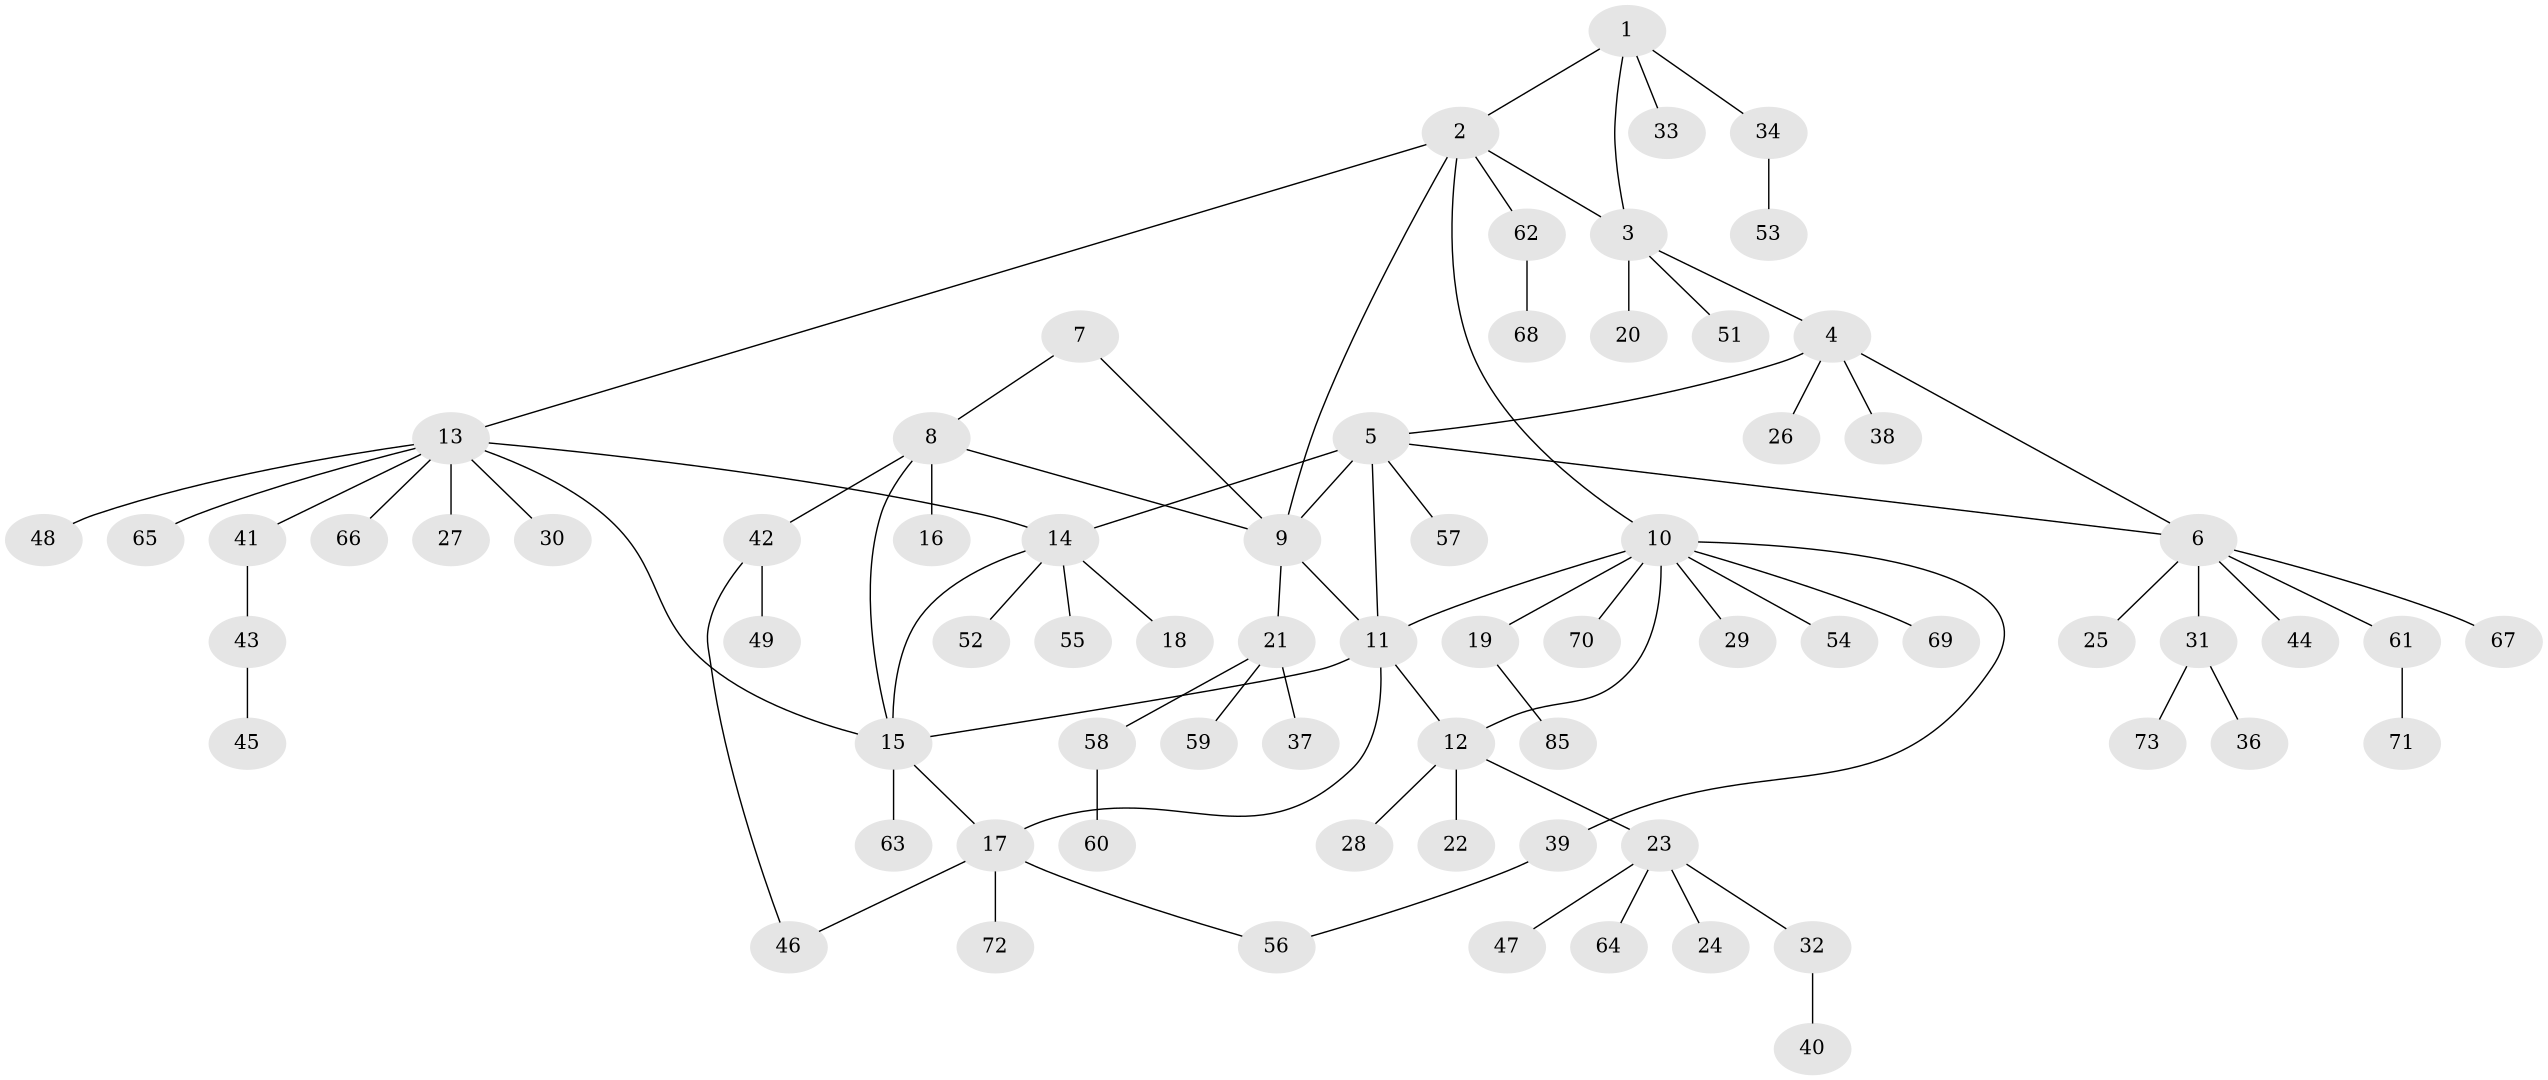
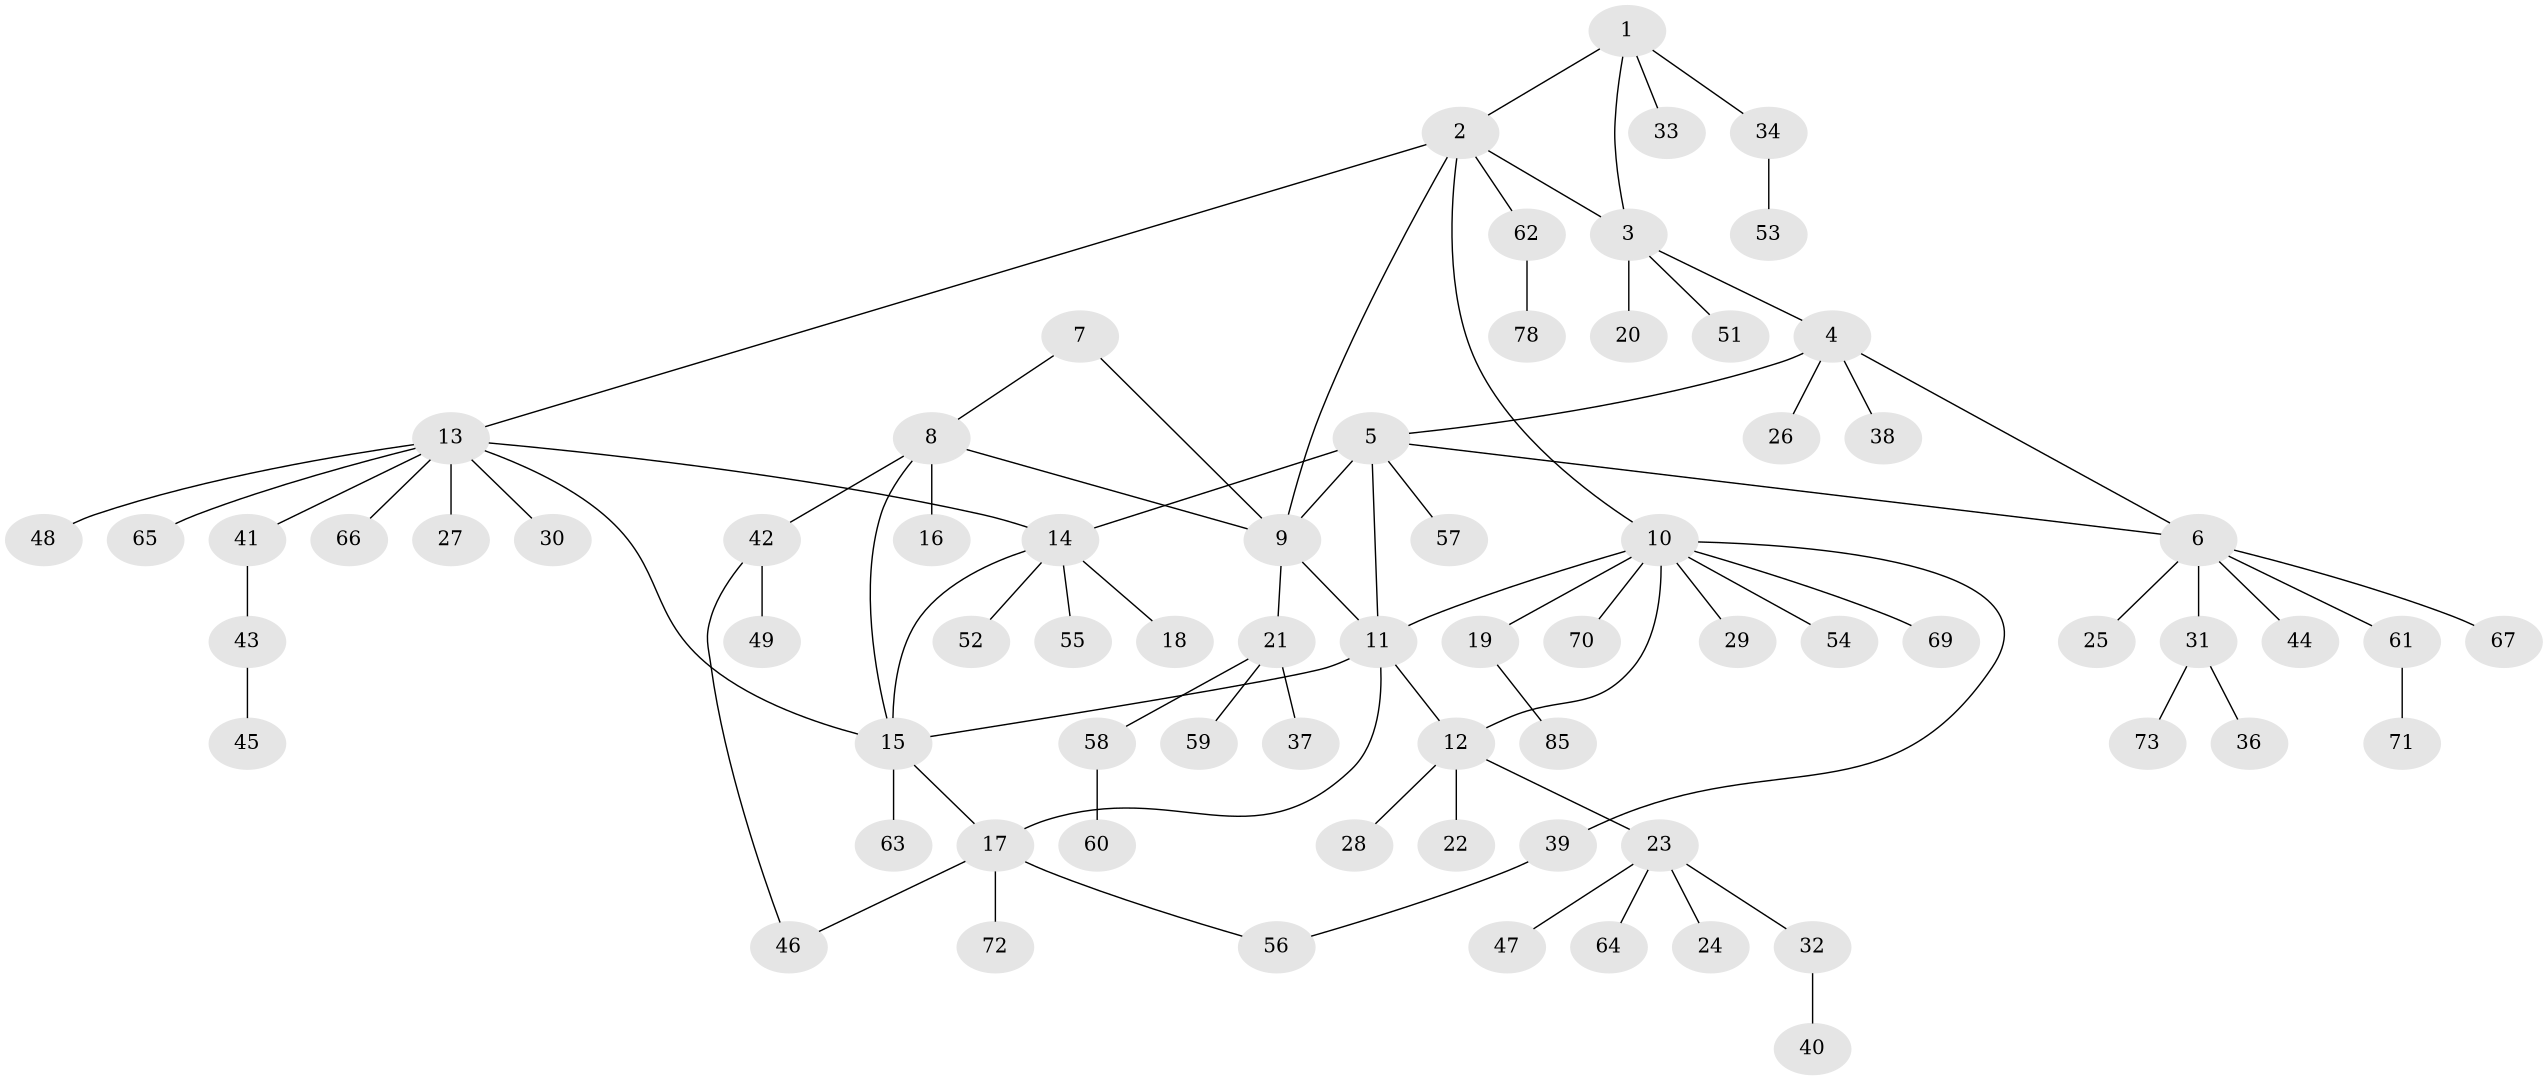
node "68": label "68" -> "78"
